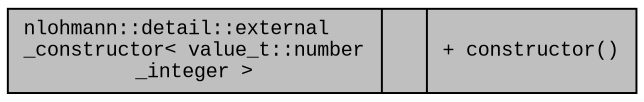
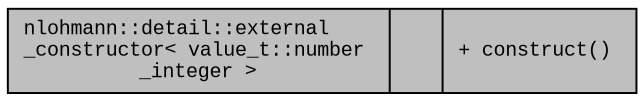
node "nlohmann::detail::external": text "+ constructor()" -> "+ construct()"
